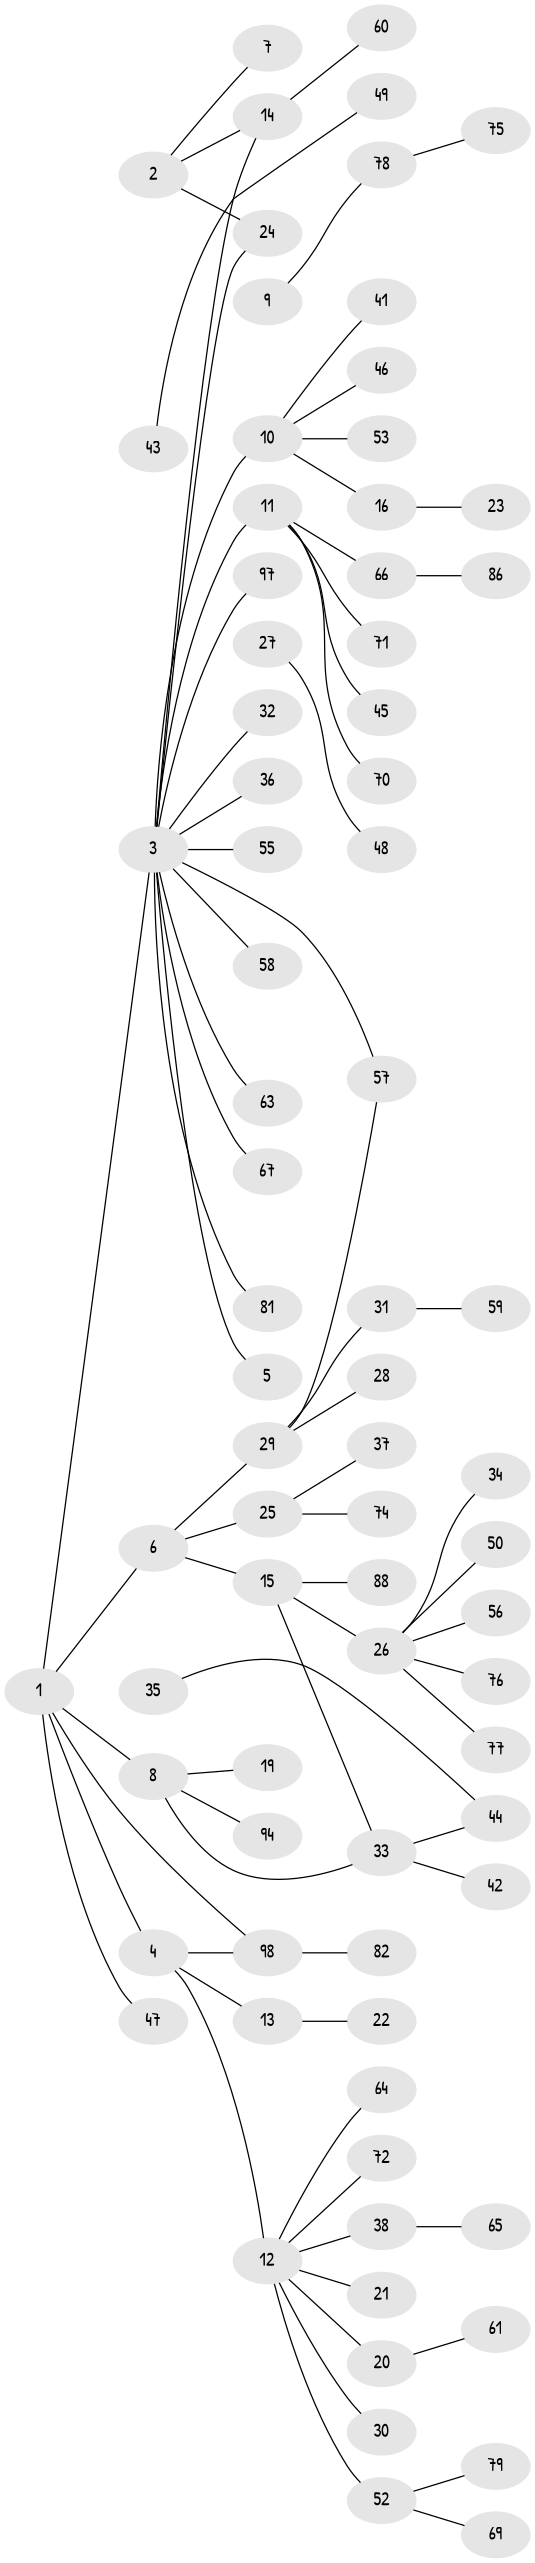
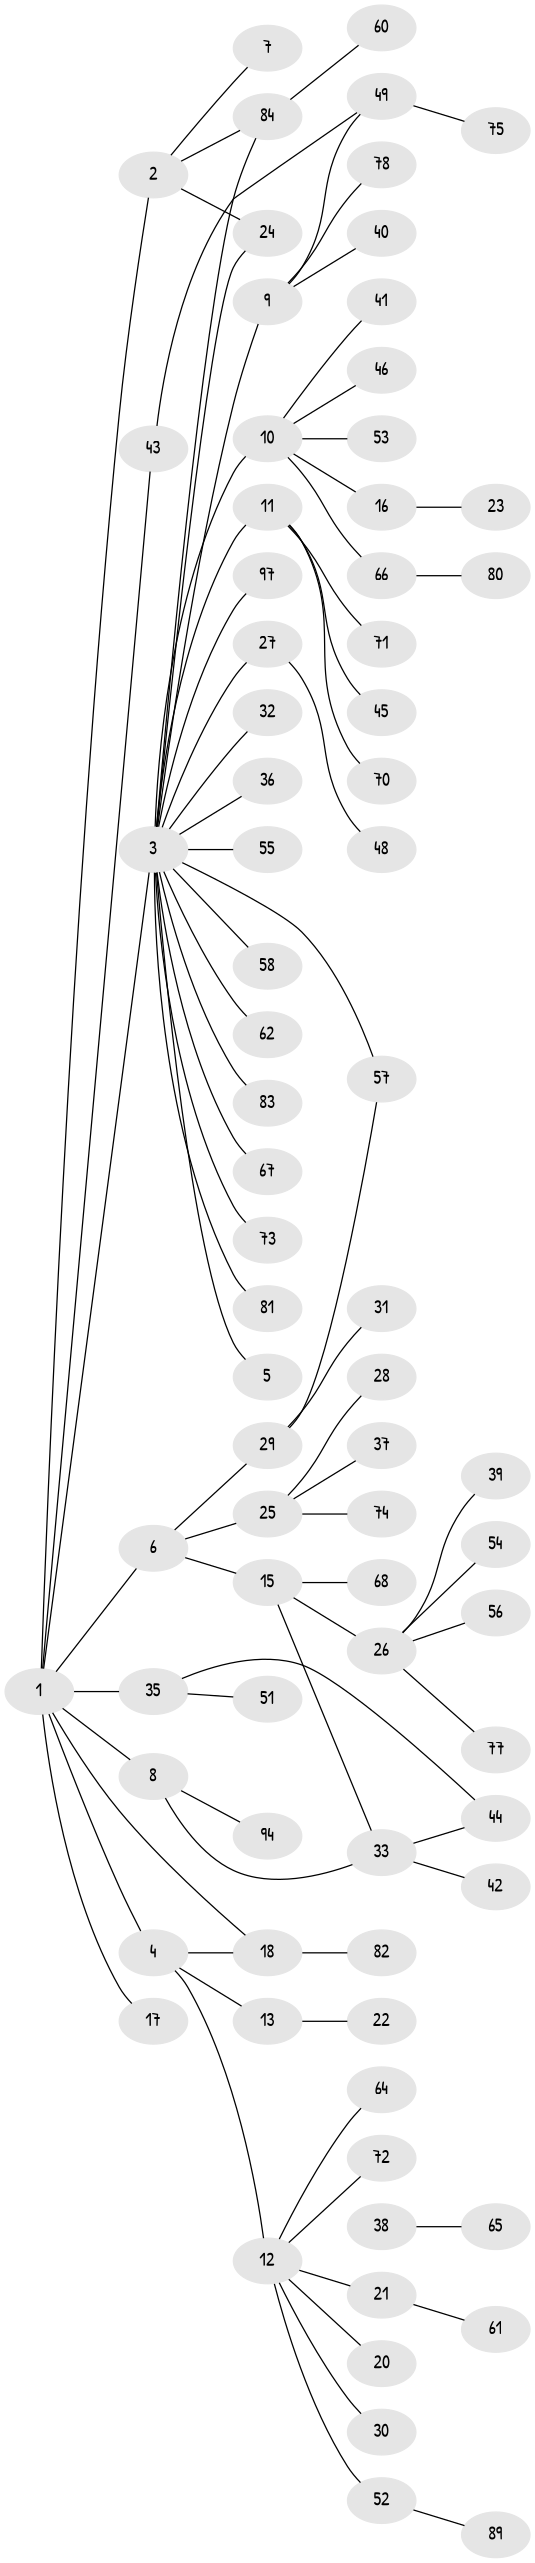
node "14": label "14" -> "84"
edge "75" -- "78": now "75" -- "49"
edge "49" -- "9": added
node "40": added
edge "11" -- "66": now "10" -- "66"
node "86": label "86" -> "80"
edge "9" -- "3": added
edge "27" -- "3": added
edge "2" -- "1": added
node "62": added
edge "43" -- "1": added
node "63": label "63" -> "83"
node "73": added
node "59": removed
edge "28" -- "29": now "28" -- "25"
node "34": label "34" -> "39"
node "50": label "50" -> "54"
node "88": label "88" -> "68"
node "76": removed
edge "1" -- "35": added
node "51": added
node "19": removed
node "98": label "98" -> "18"
node "47": label "47" -> "17"
edge "38" -- "12": removed
edge "61" -- "20": now "61" -- "21"
node "79": removed
node "69": label "69" -> "89"
